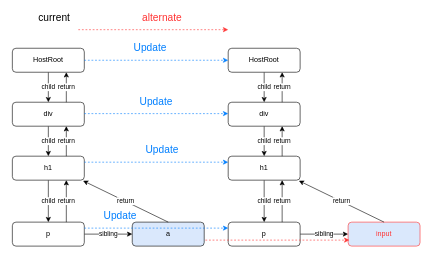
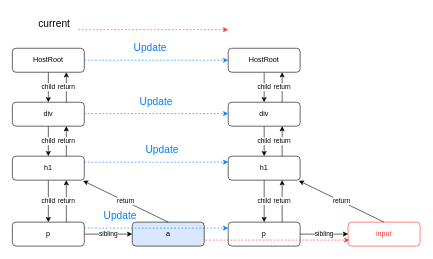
node "current": moved (54, 18) -> (54, 24)
node "alternate": removed
node "input": fillcolor #dae8fc -> #ffffff
